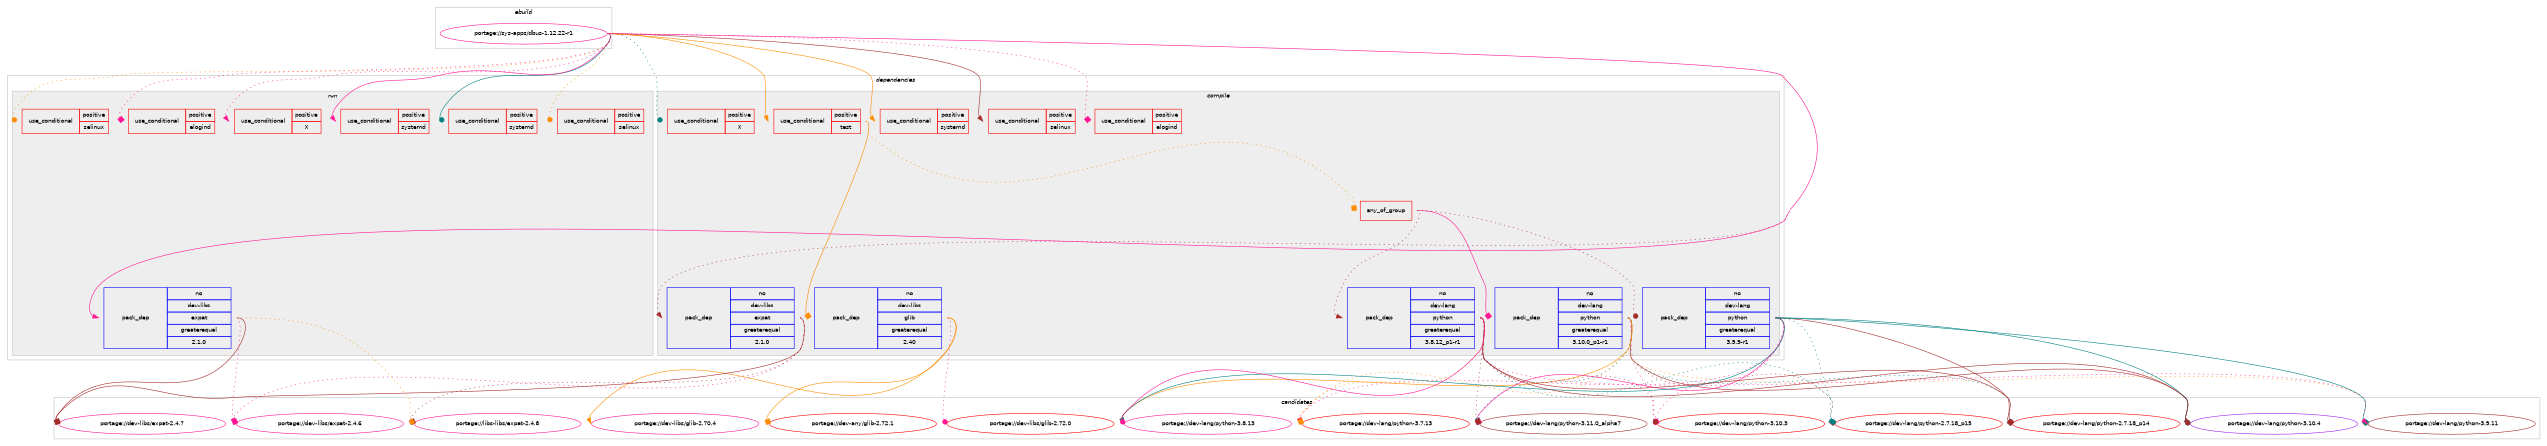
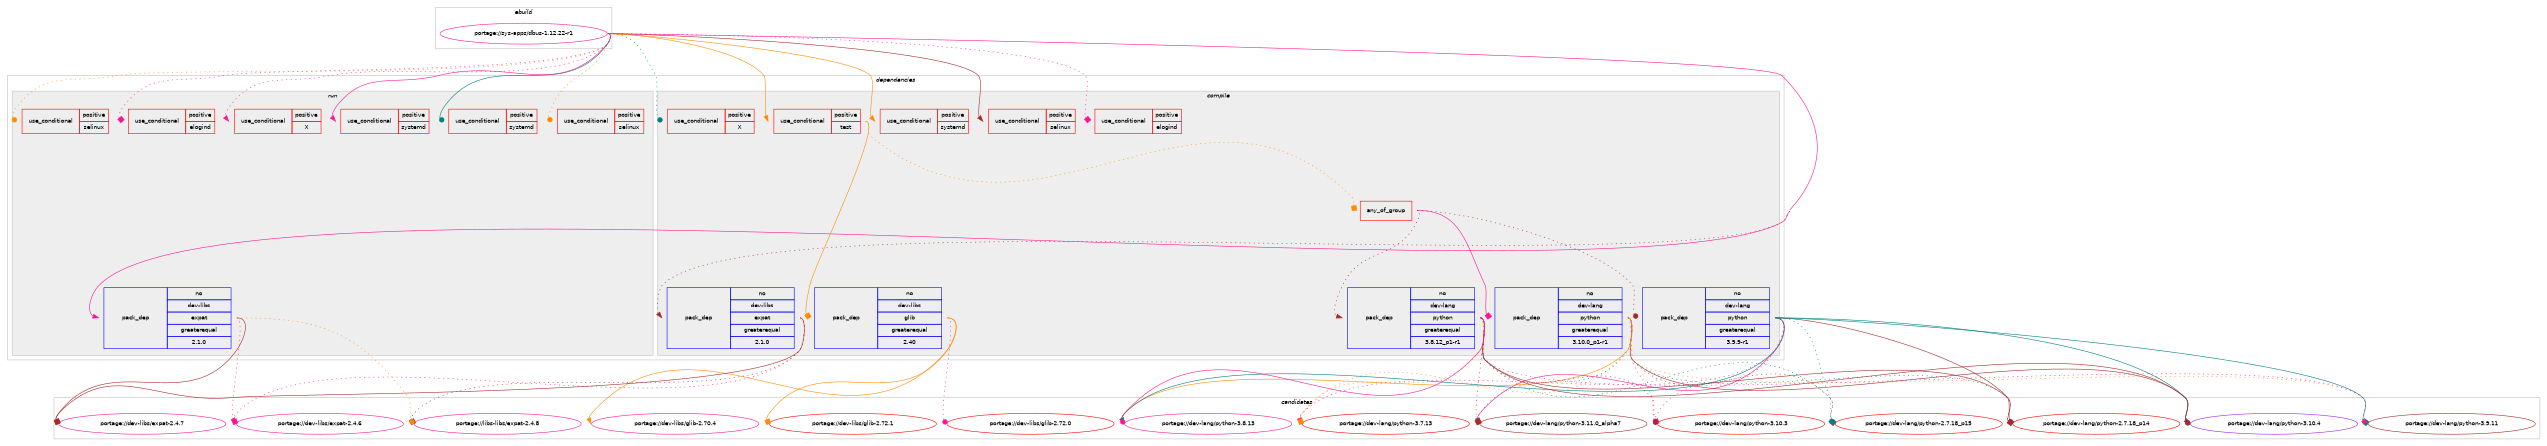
node "portage://dev-any/glib-2.72.1": label "portage://dev-any/glib-2.72.1" -> "portage://dev-libs/glib-2.72.1"
